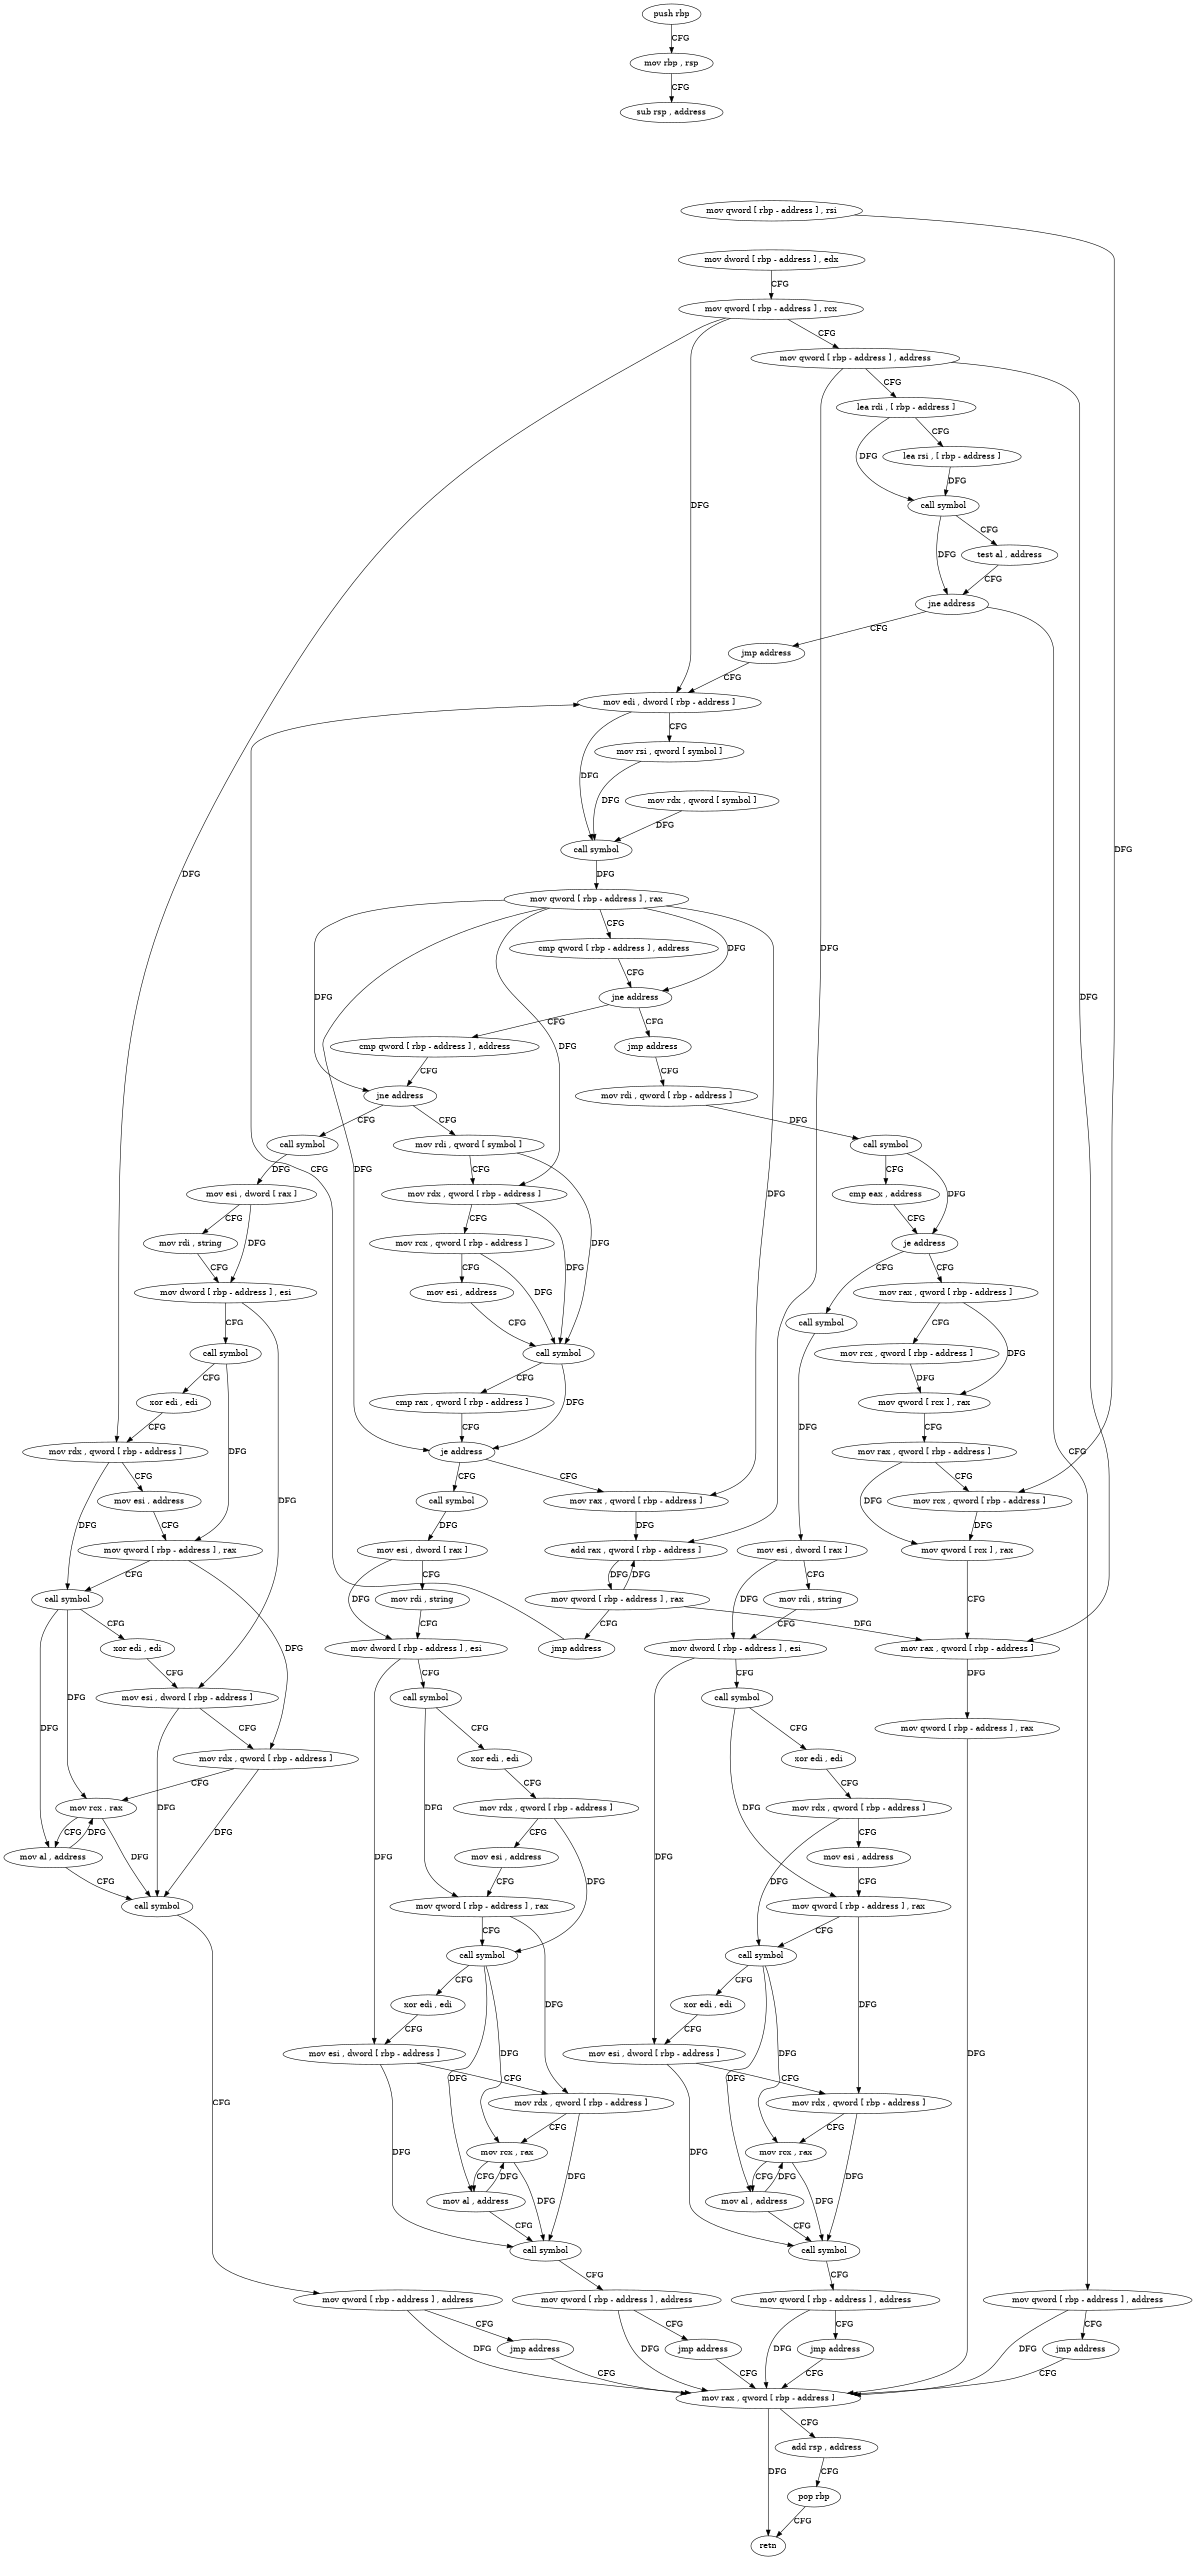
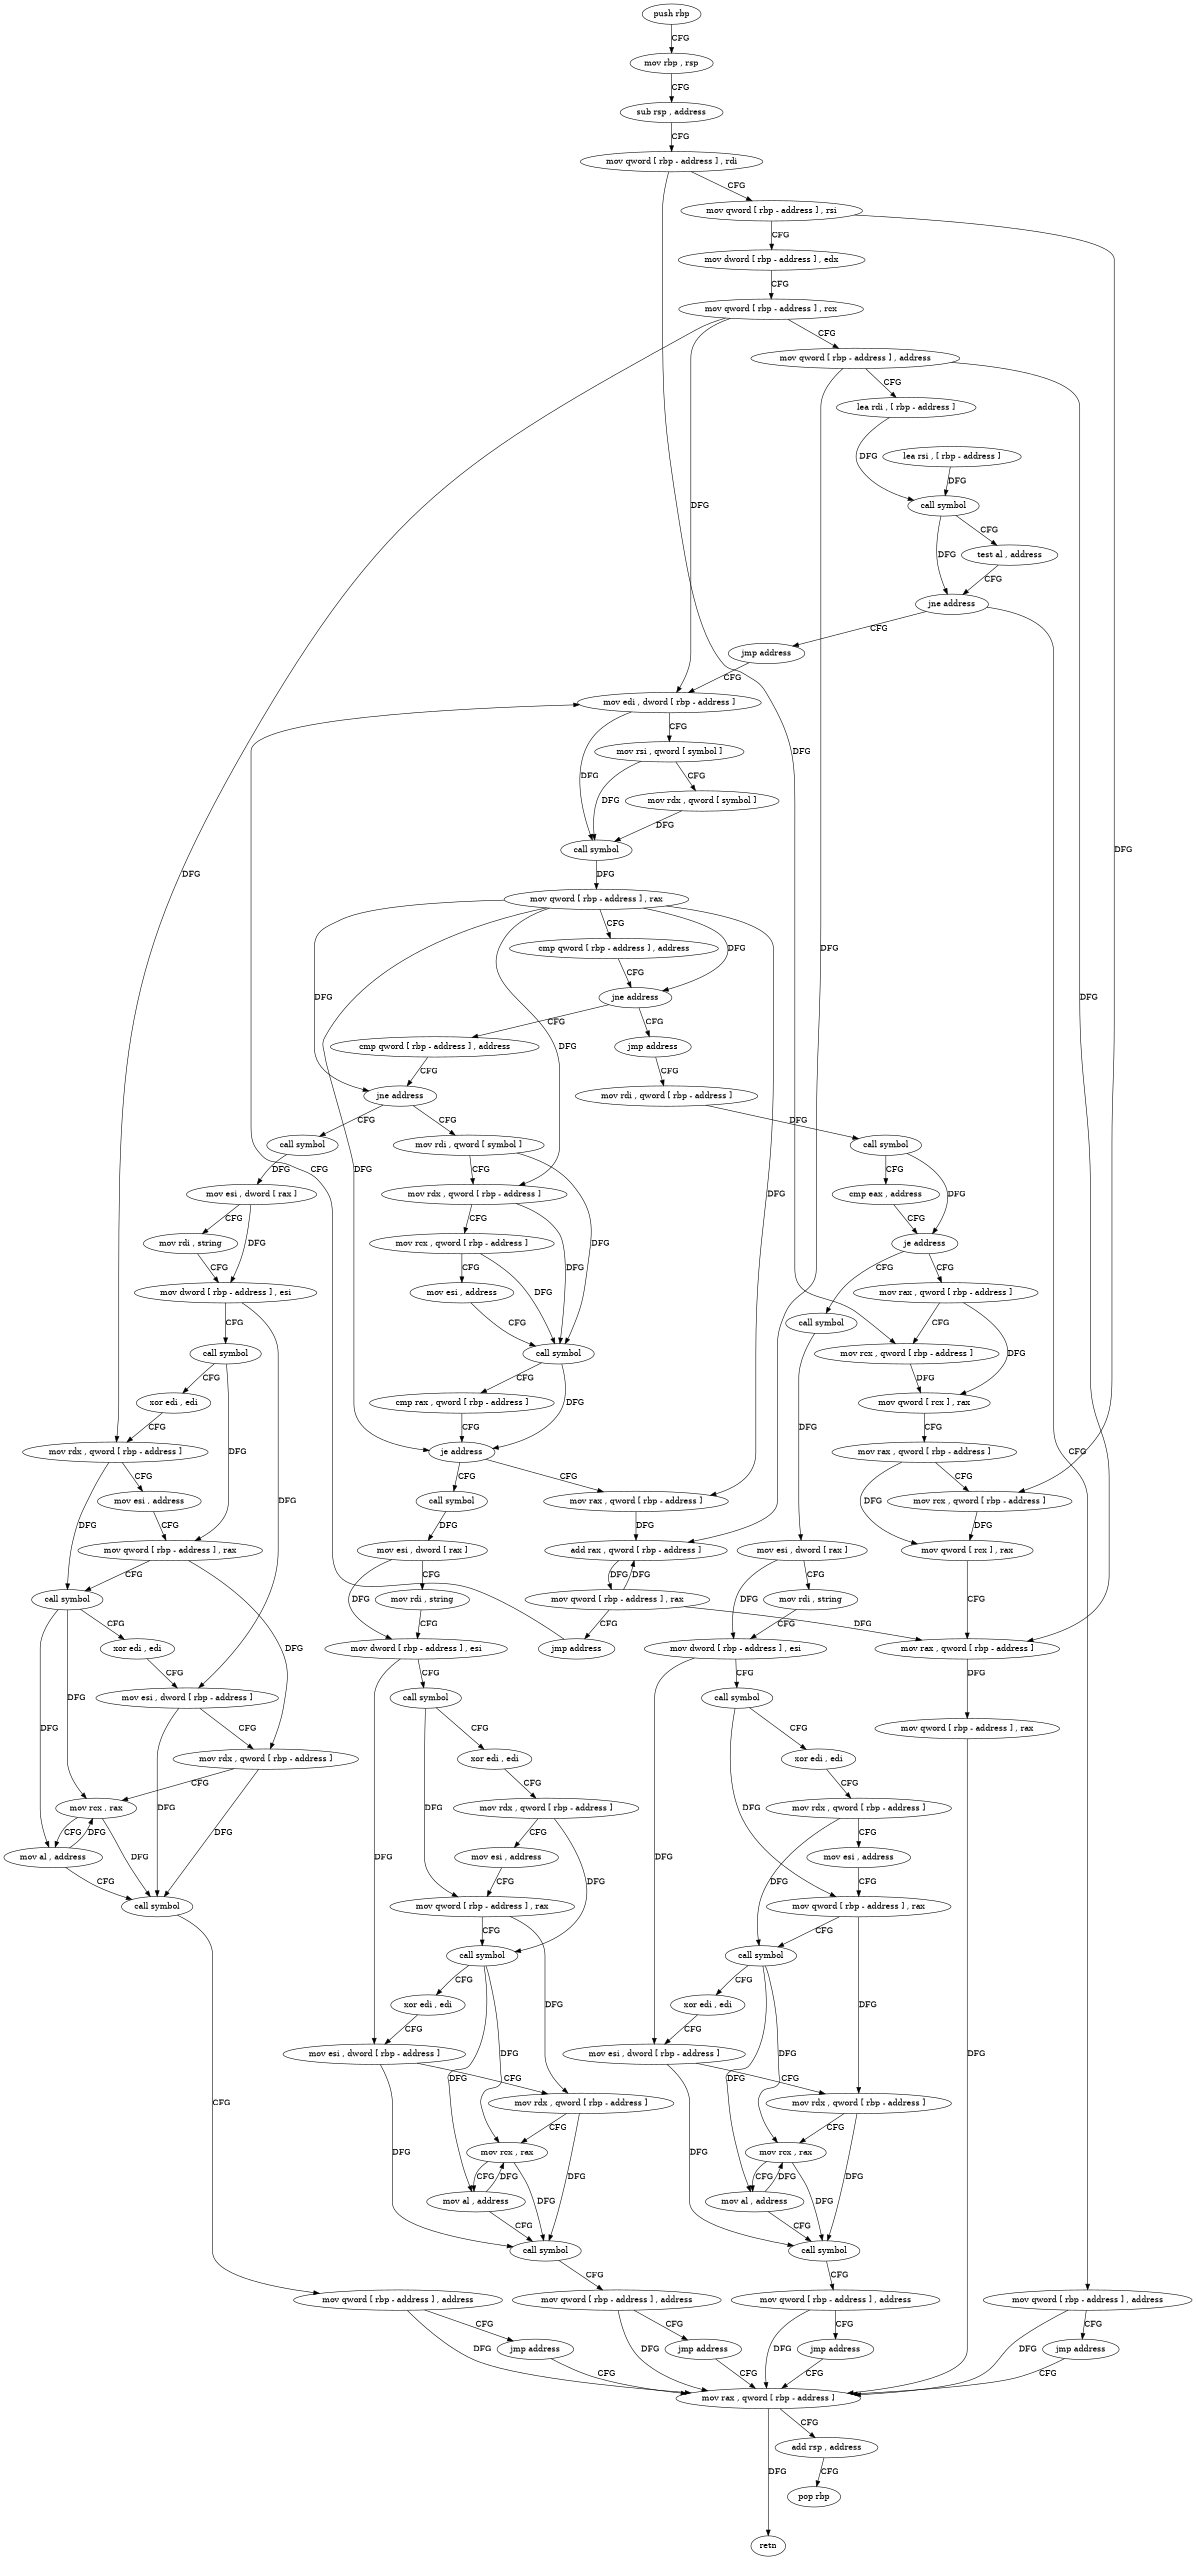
node "mov qword [ rbp - address ] , rdi": added
edge "mov qword [ rbp - address ] , rsi" -> "mov dword [ rbp - address ] , edx": added, label "CFG"
edge "lea rdi , [ rbp - address ]" -> "lea rsi , [ rbp - address ]": removed, label "CFG"
edge "mov rsi , qword [ symbol ]" -> "mov rdx , qword [ symbol ]": added, label "CFG"
edge "pop rbp" -> "retn": removed, label "CFG"
